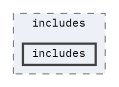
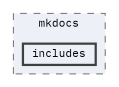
cluster "includes": label "includes" -> "mkdocs"
